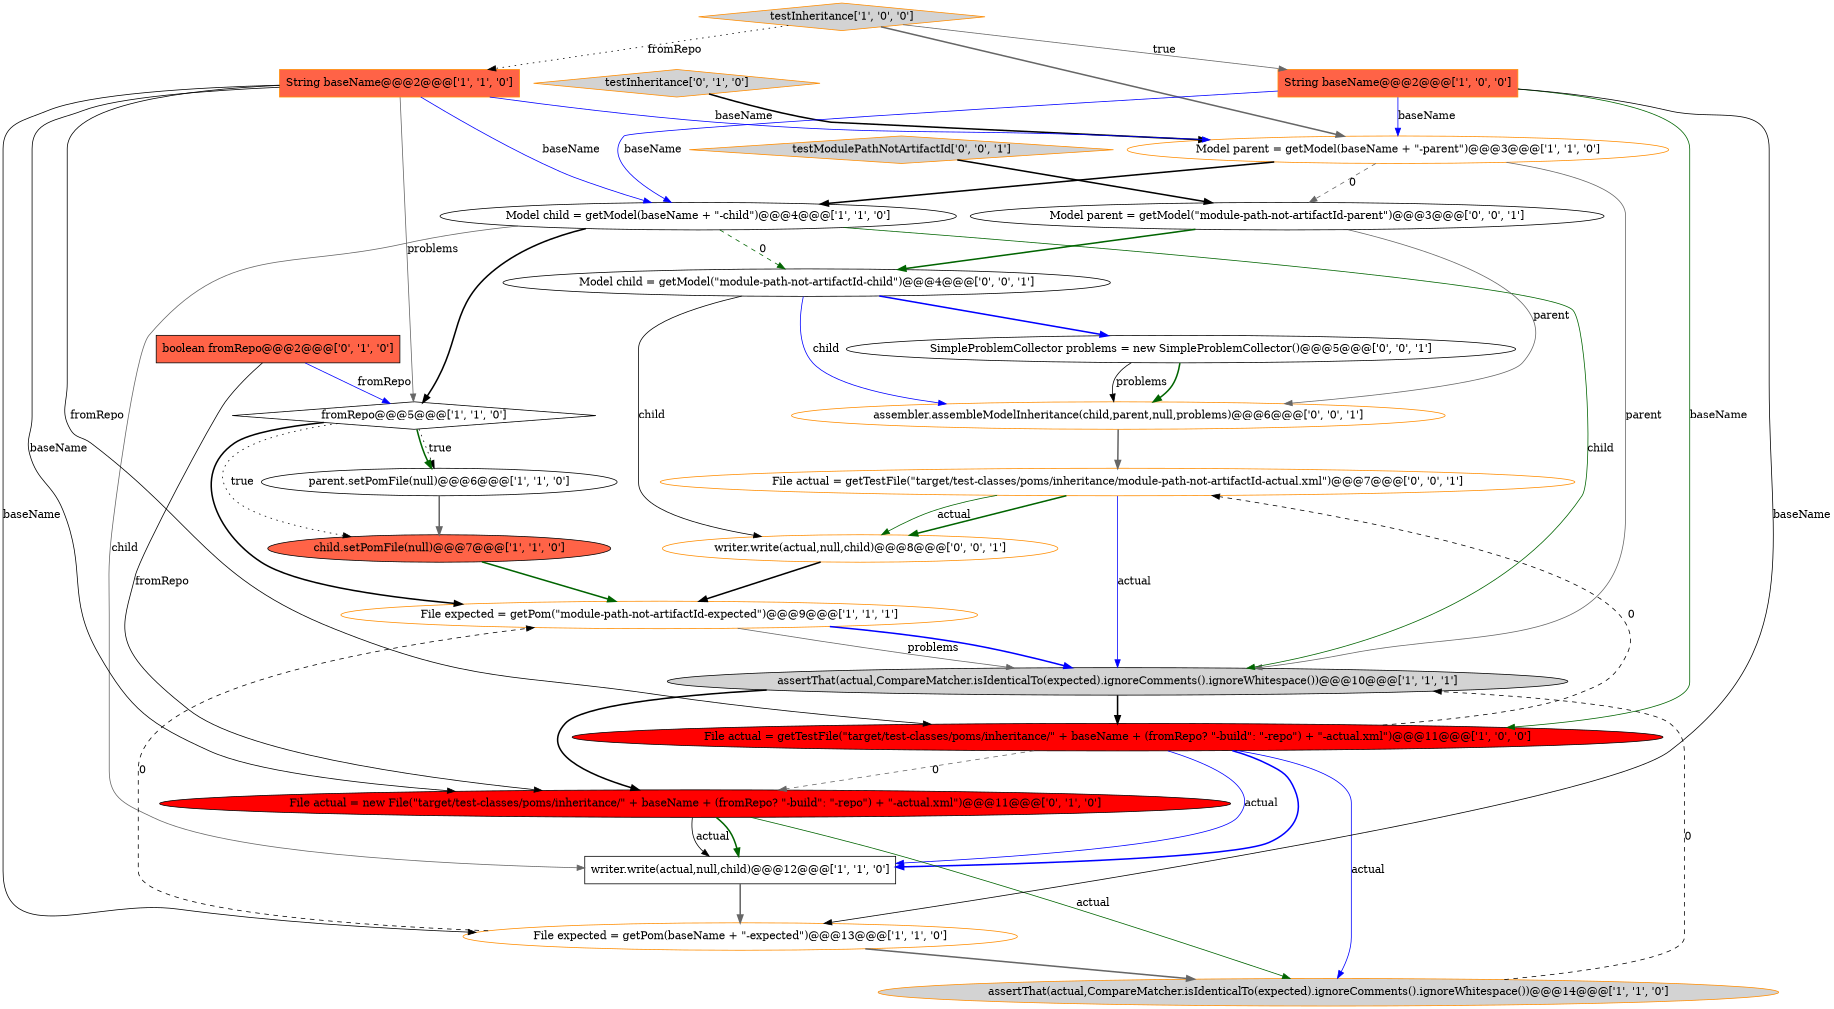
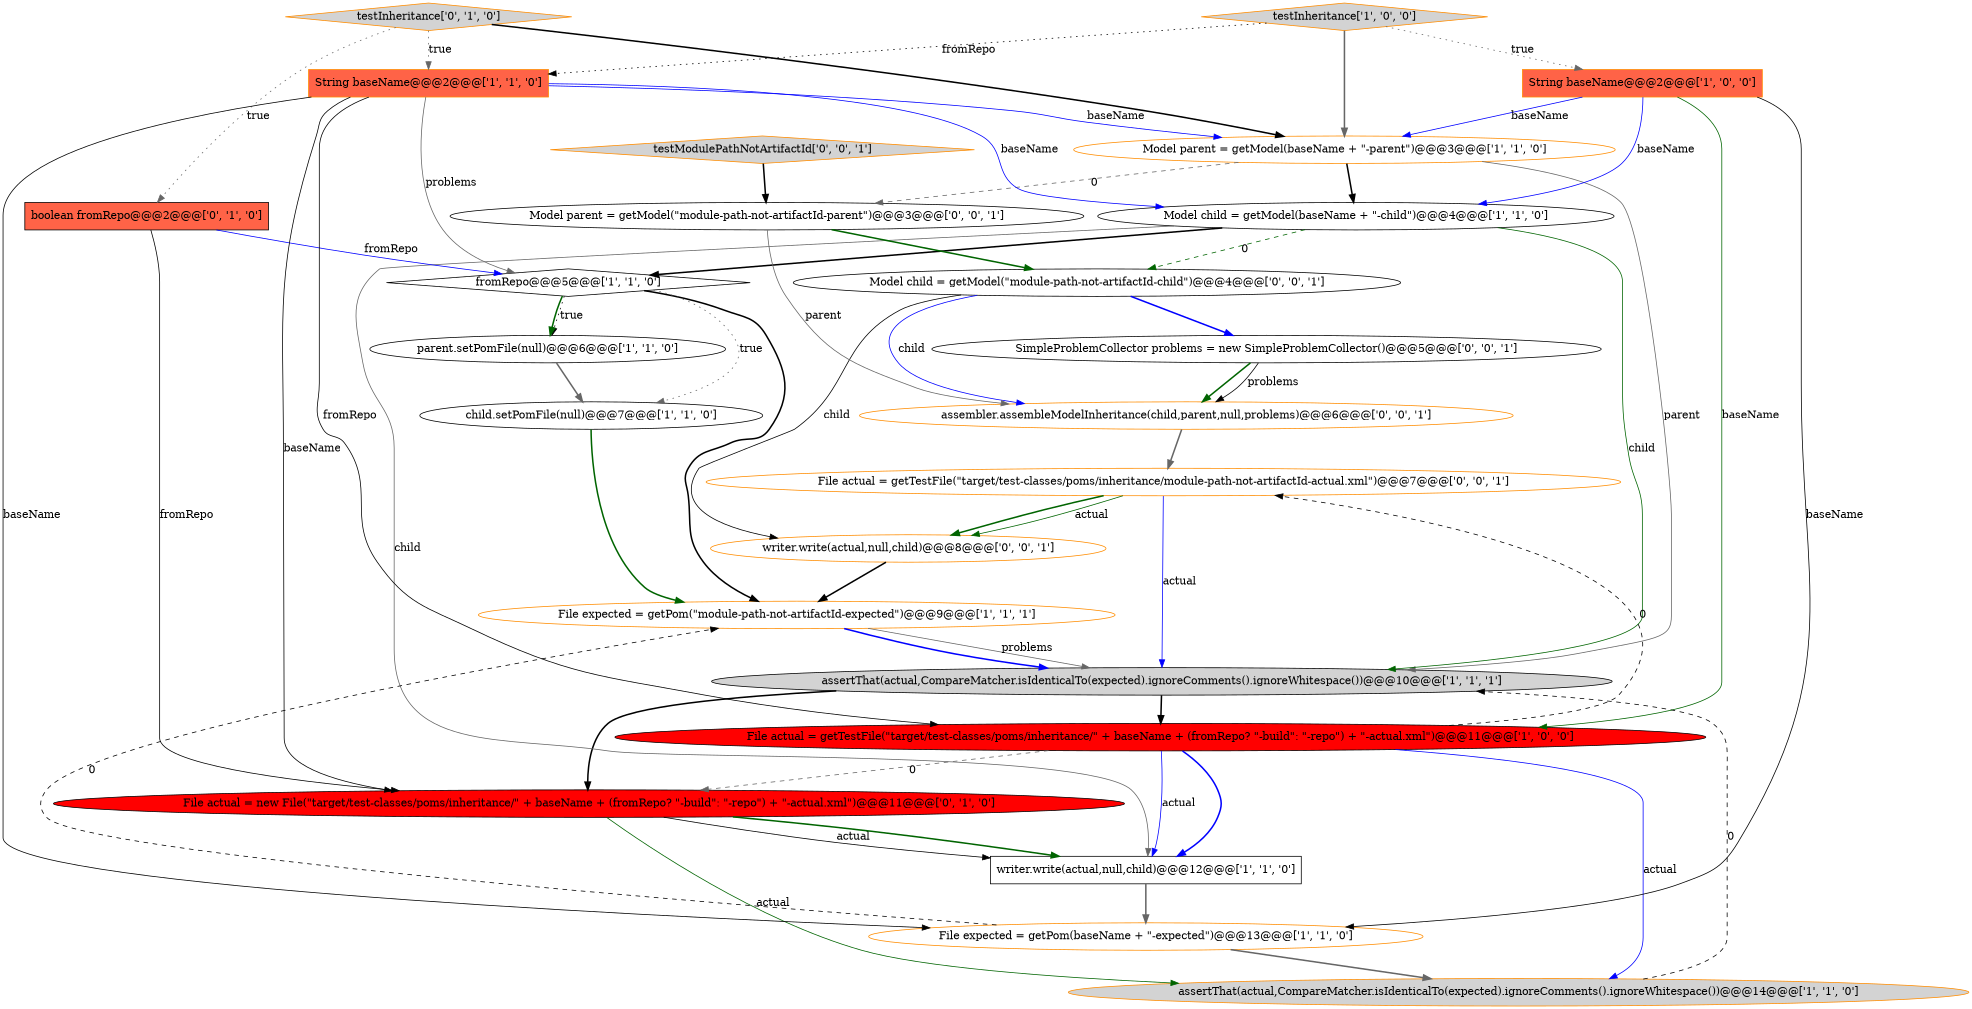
edge "testInheritance['0', '1', '0']" -> "String baseName@@@2@@@['1', '1', '0']": added, label "true"
edge "testInheritance['1', '0', '0']" -> "String baseName@@@2@@@['1', '0', '0']": style solid -> dotted
edge "testInheritance['0', '1', '0']" -> "boolean fromRepo@@@2@@@['0', '1', '0']": added, label "true"
edge "fromRepo@@@5@@@['1', '1', '0']" -> "child.setPomFile(null)@@@7@@@['1', '1', '0']": color black -> gray40
node "child.setPomFile(null)@@@7@@@['1', '1', '0']": fillcolor tomato -> white
